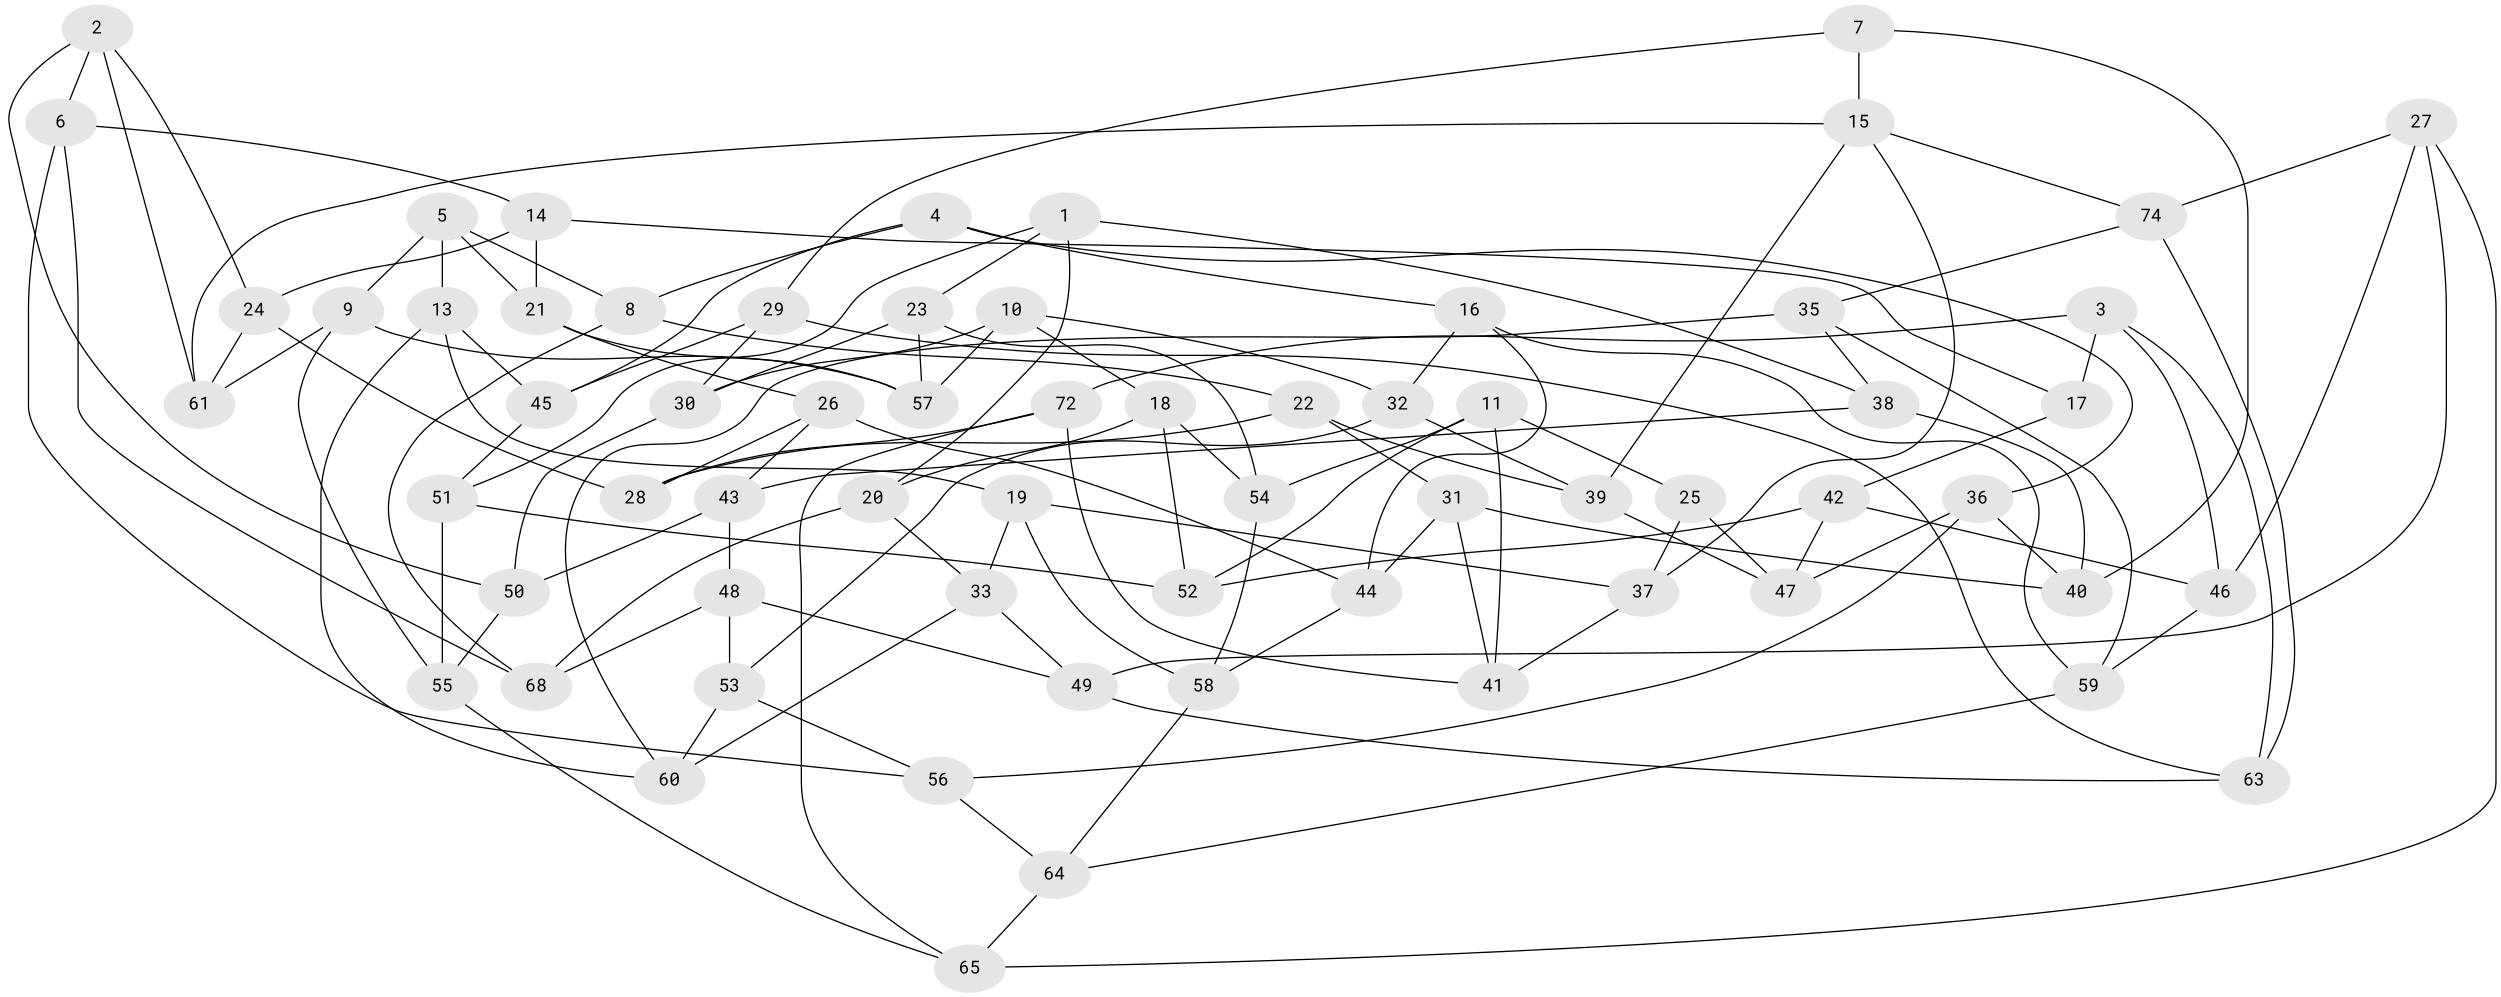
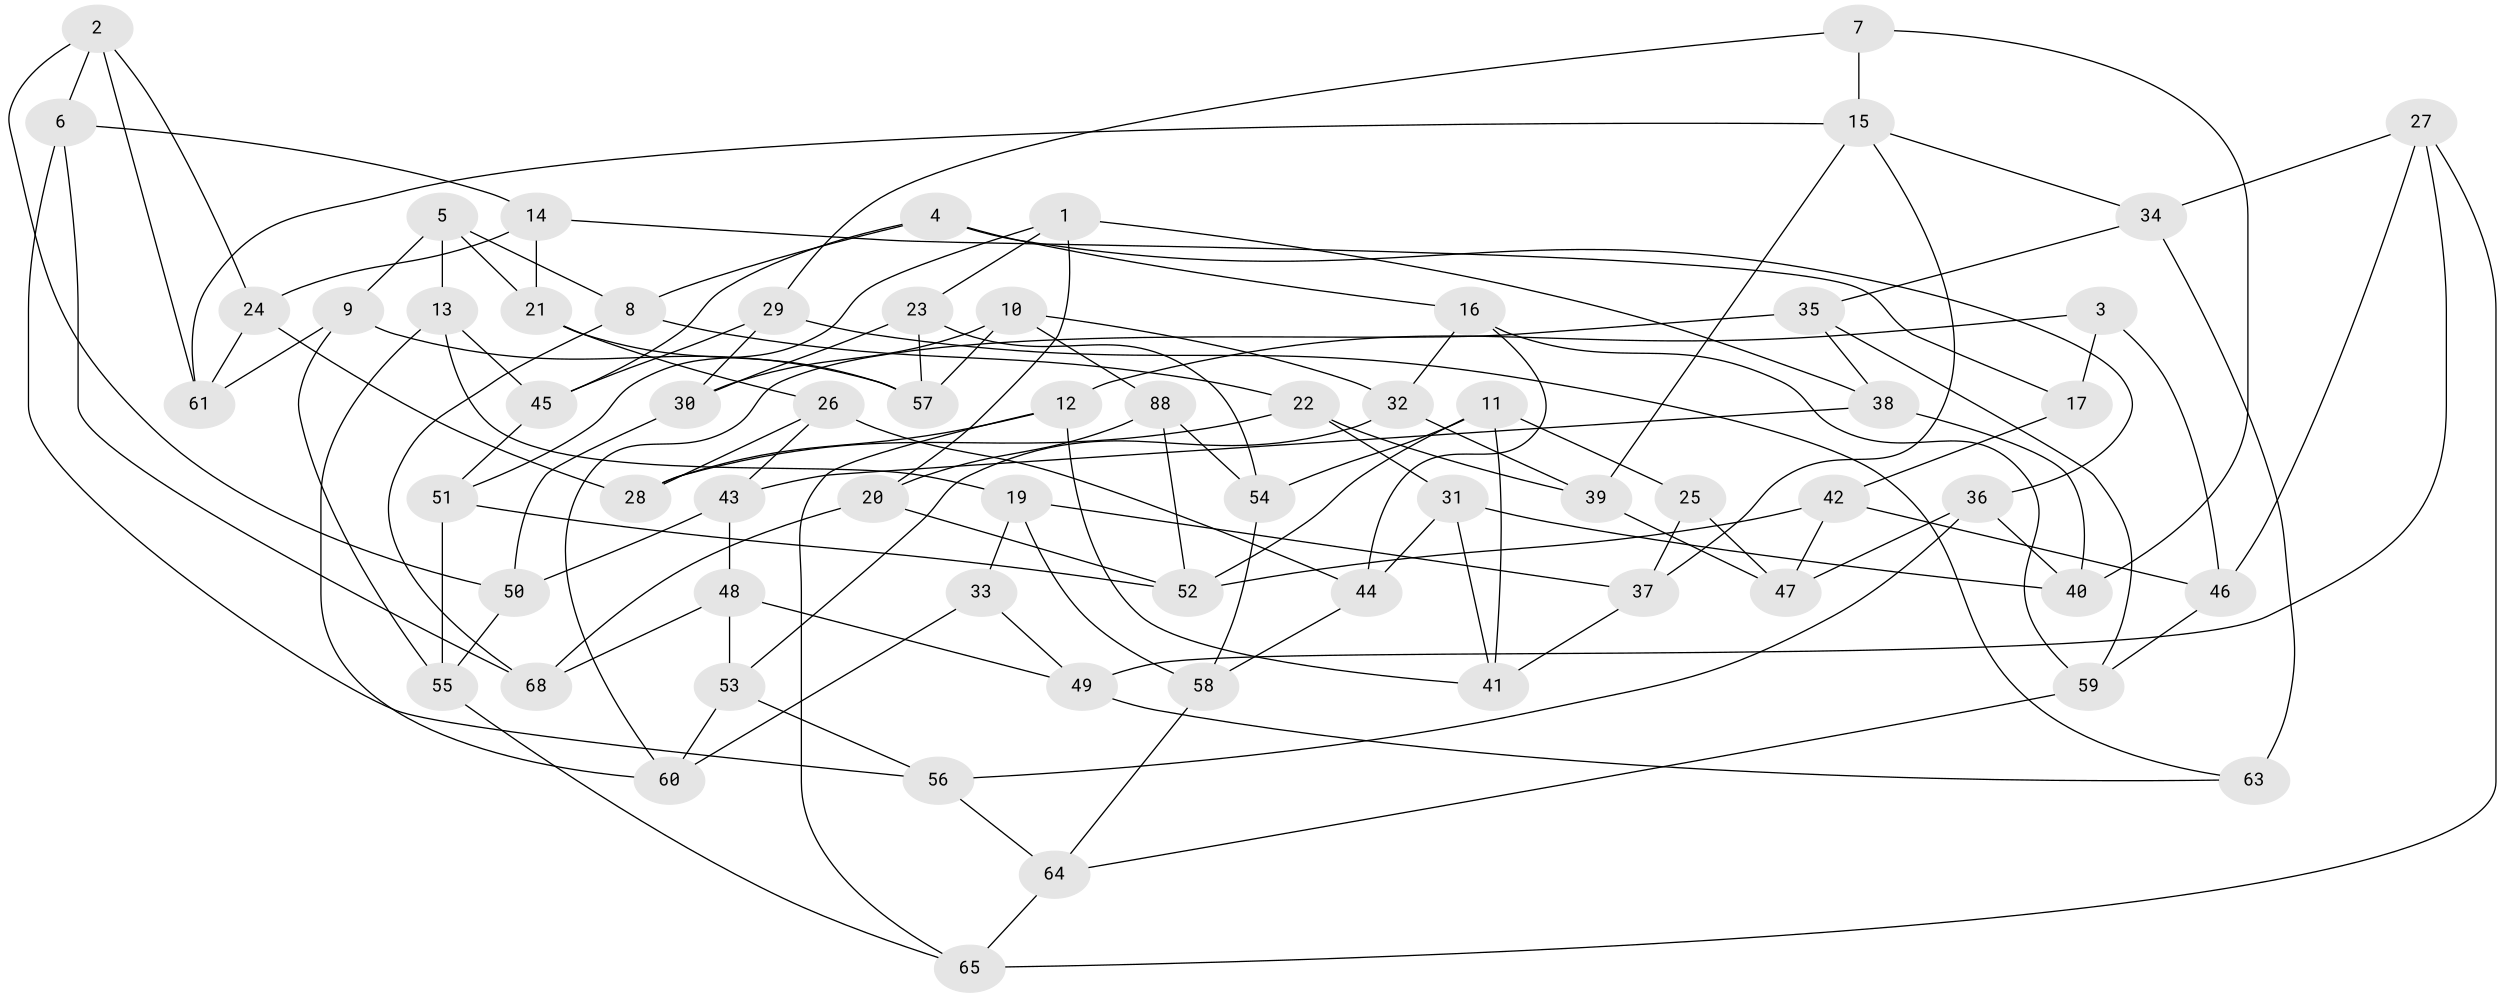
node "74": label "74" -> "34"
node "72": label "72" -> "12"
node "18": label "18" -> "88"
edge "3" -- "63": removed
edge "20" -- "33": now "20" -- "52"
